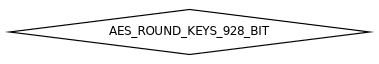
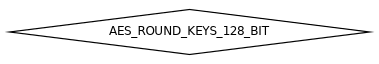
node "AES_ROUND_KEYS_928_BIT": label "AES_ROUND_KEYS_928_BIT" -> "AES_ROUND_KEYS_128_BIT"
